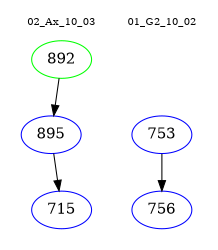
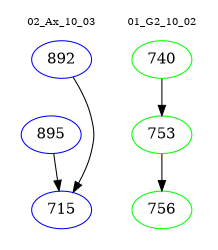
node "892": color green -> blue
node "740": added
edge "892" -> "895": now "892" -> "715"
node "753": color blue -> green
node "756": color blue -> green
